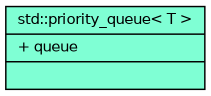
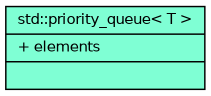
node "std::priority_queue< T >": text "+ queue" -> "+ elements"
